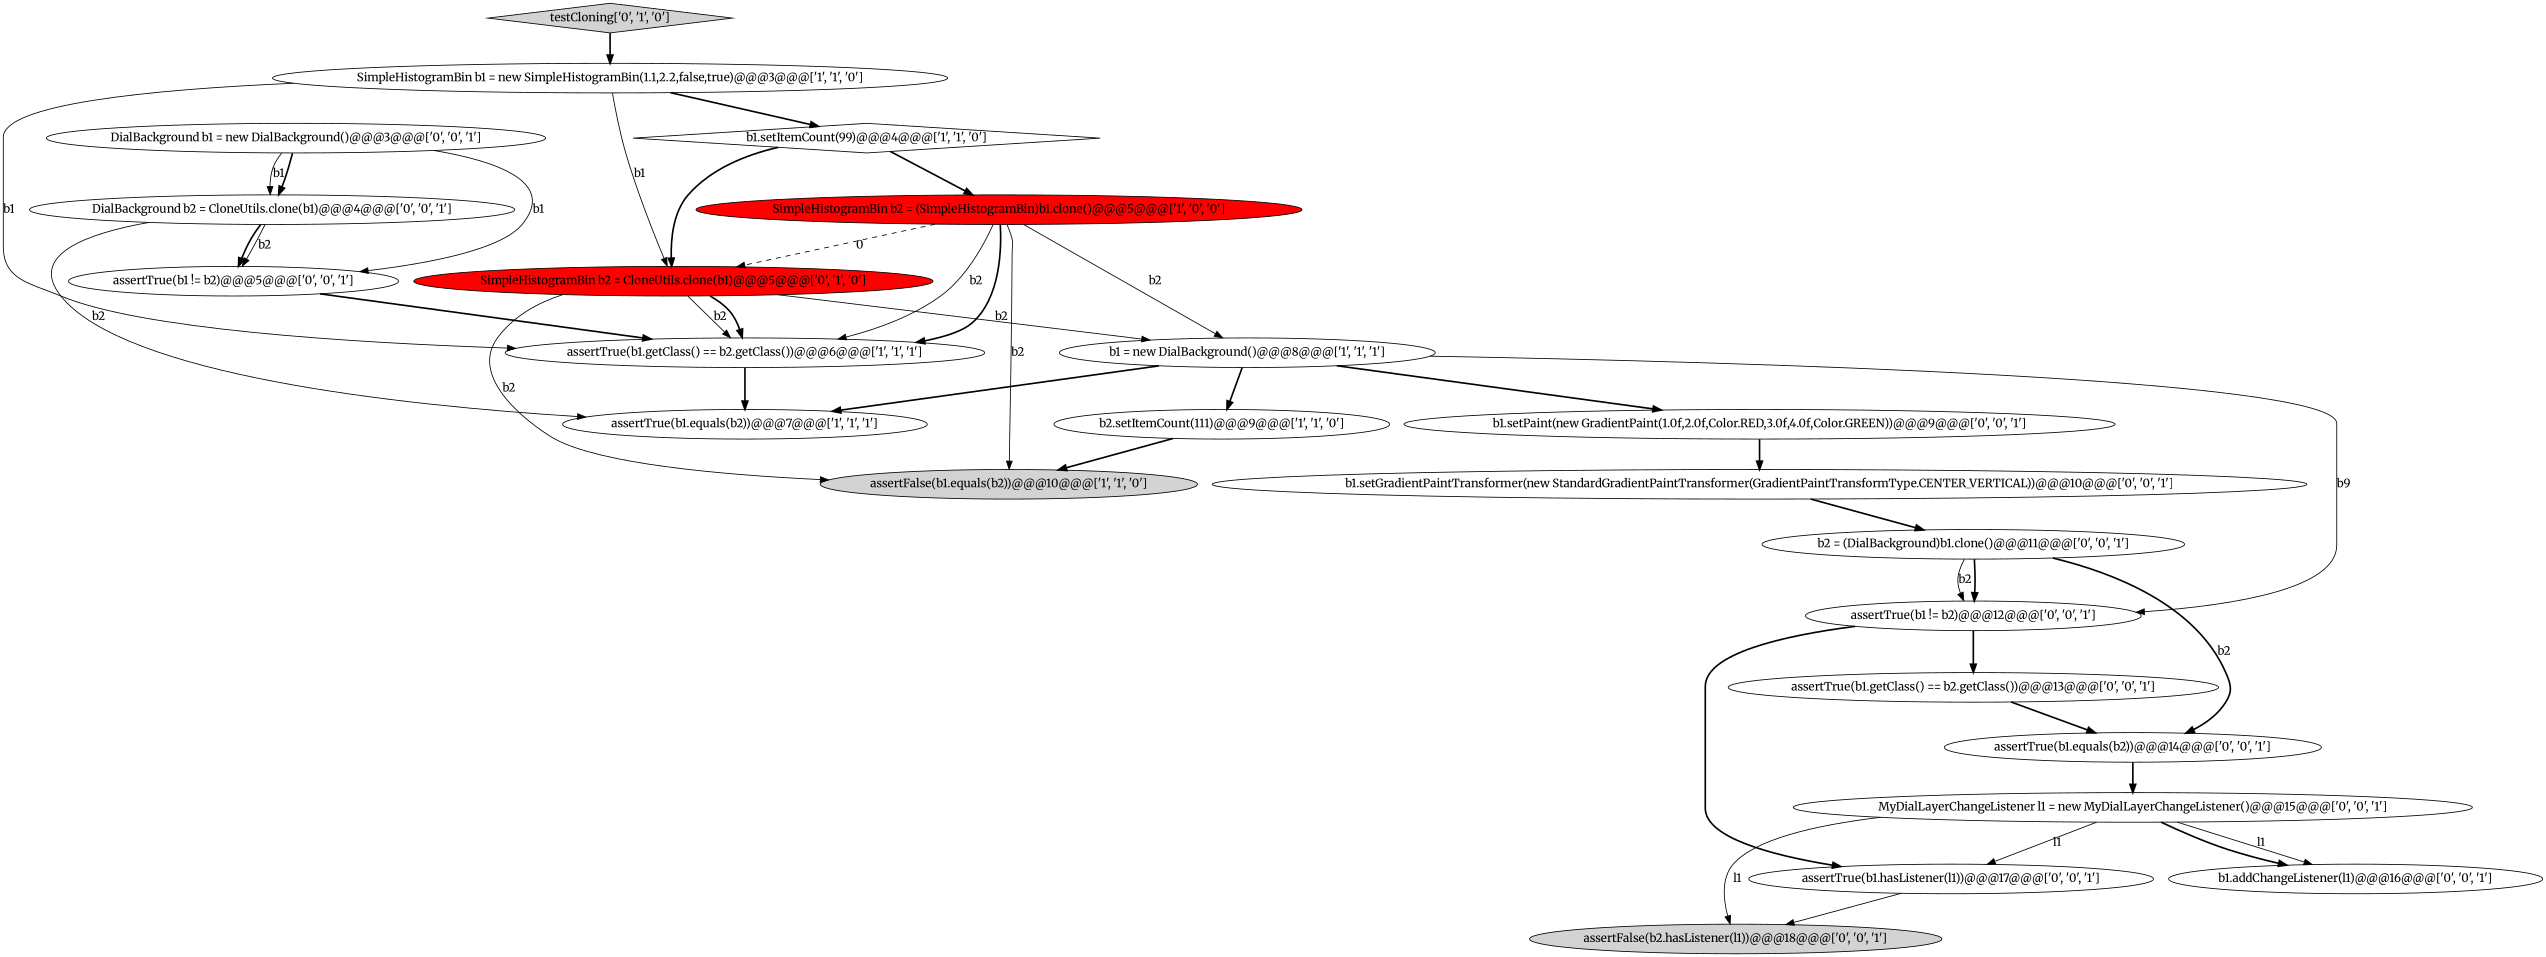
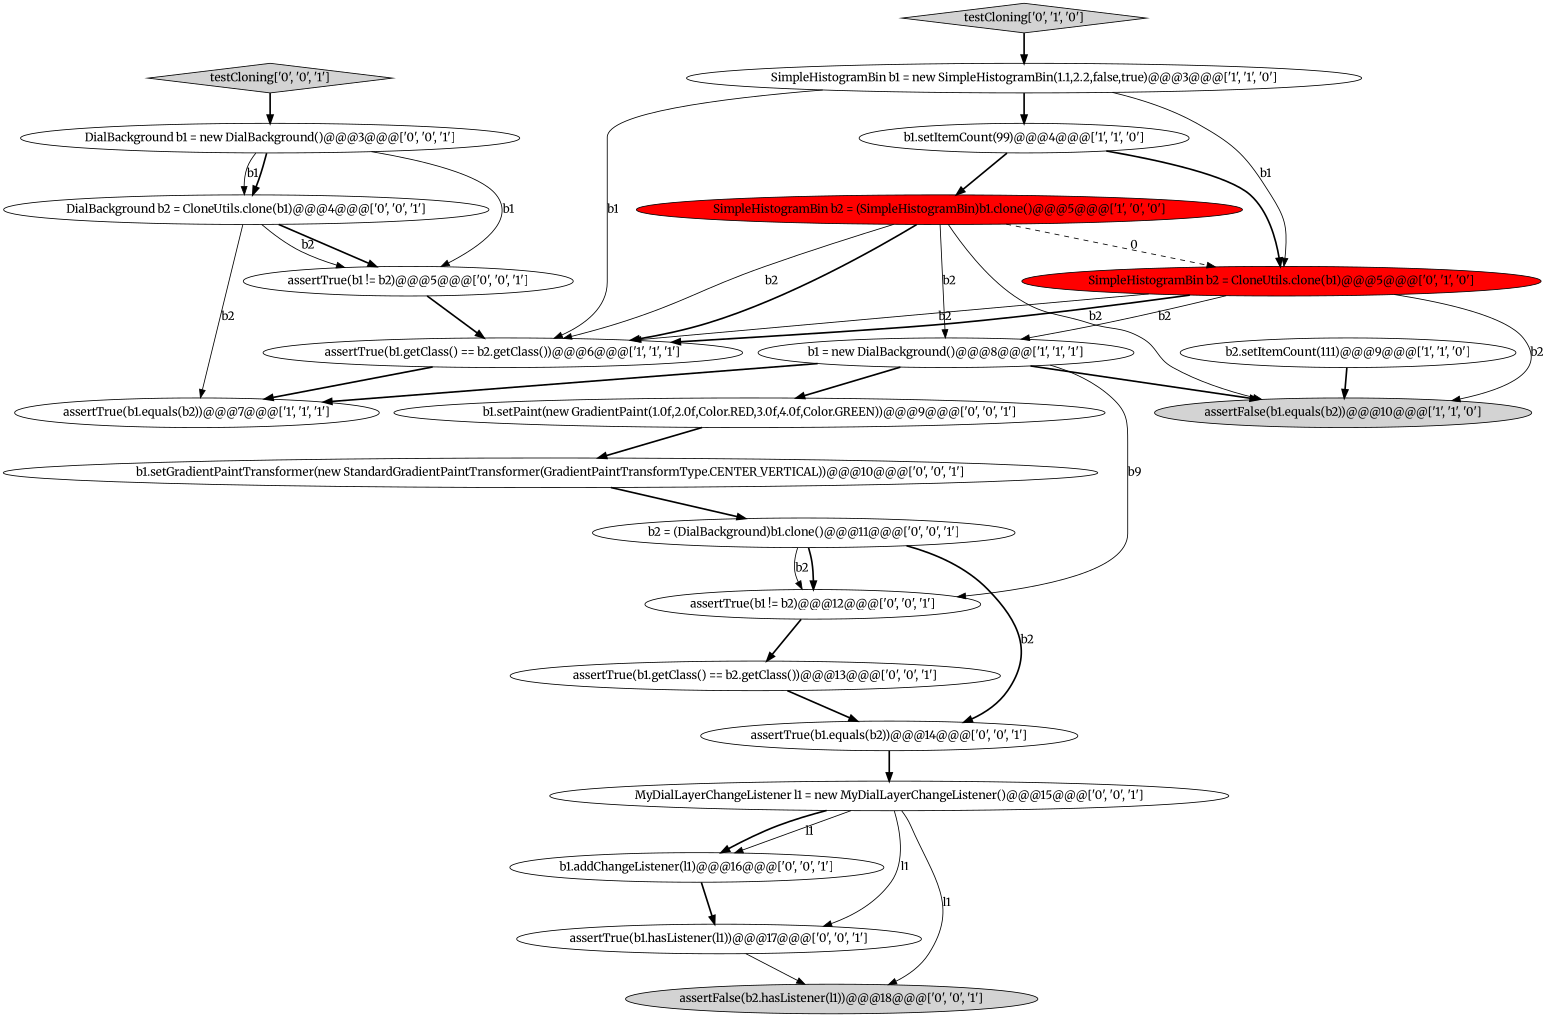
node "testCloning['0', '0', '1']": added
node "b1.setItemCount(99)@@@4@@@['1', '1', '0']": shape diamond -> ellipse
edge "b1 = new DialBackground()@@@8@@@['1', '1', '1']" -> "b2.setItemCount(111)@@@9@@@['1', '1', '0']": now "b1 = new DialBackground()@@@8@@@['1', '1', '1']" -> "assertFalse(b1.equals(b2))@@@10@@@['1', '1', '0']"
edge "assertTrue(b1 != b2)@@@12@@@['0', '0', '1']" -> "assertTrue(b1.hasListener(l1))@@@17@@@['0', '0', '1']": now "b1.addChangeListener(l1)@@@16@@@['0', '0', '1']" -> "assertTrue(b1.hasListener(l1))@@@17@@@['0', '0', '1']"
